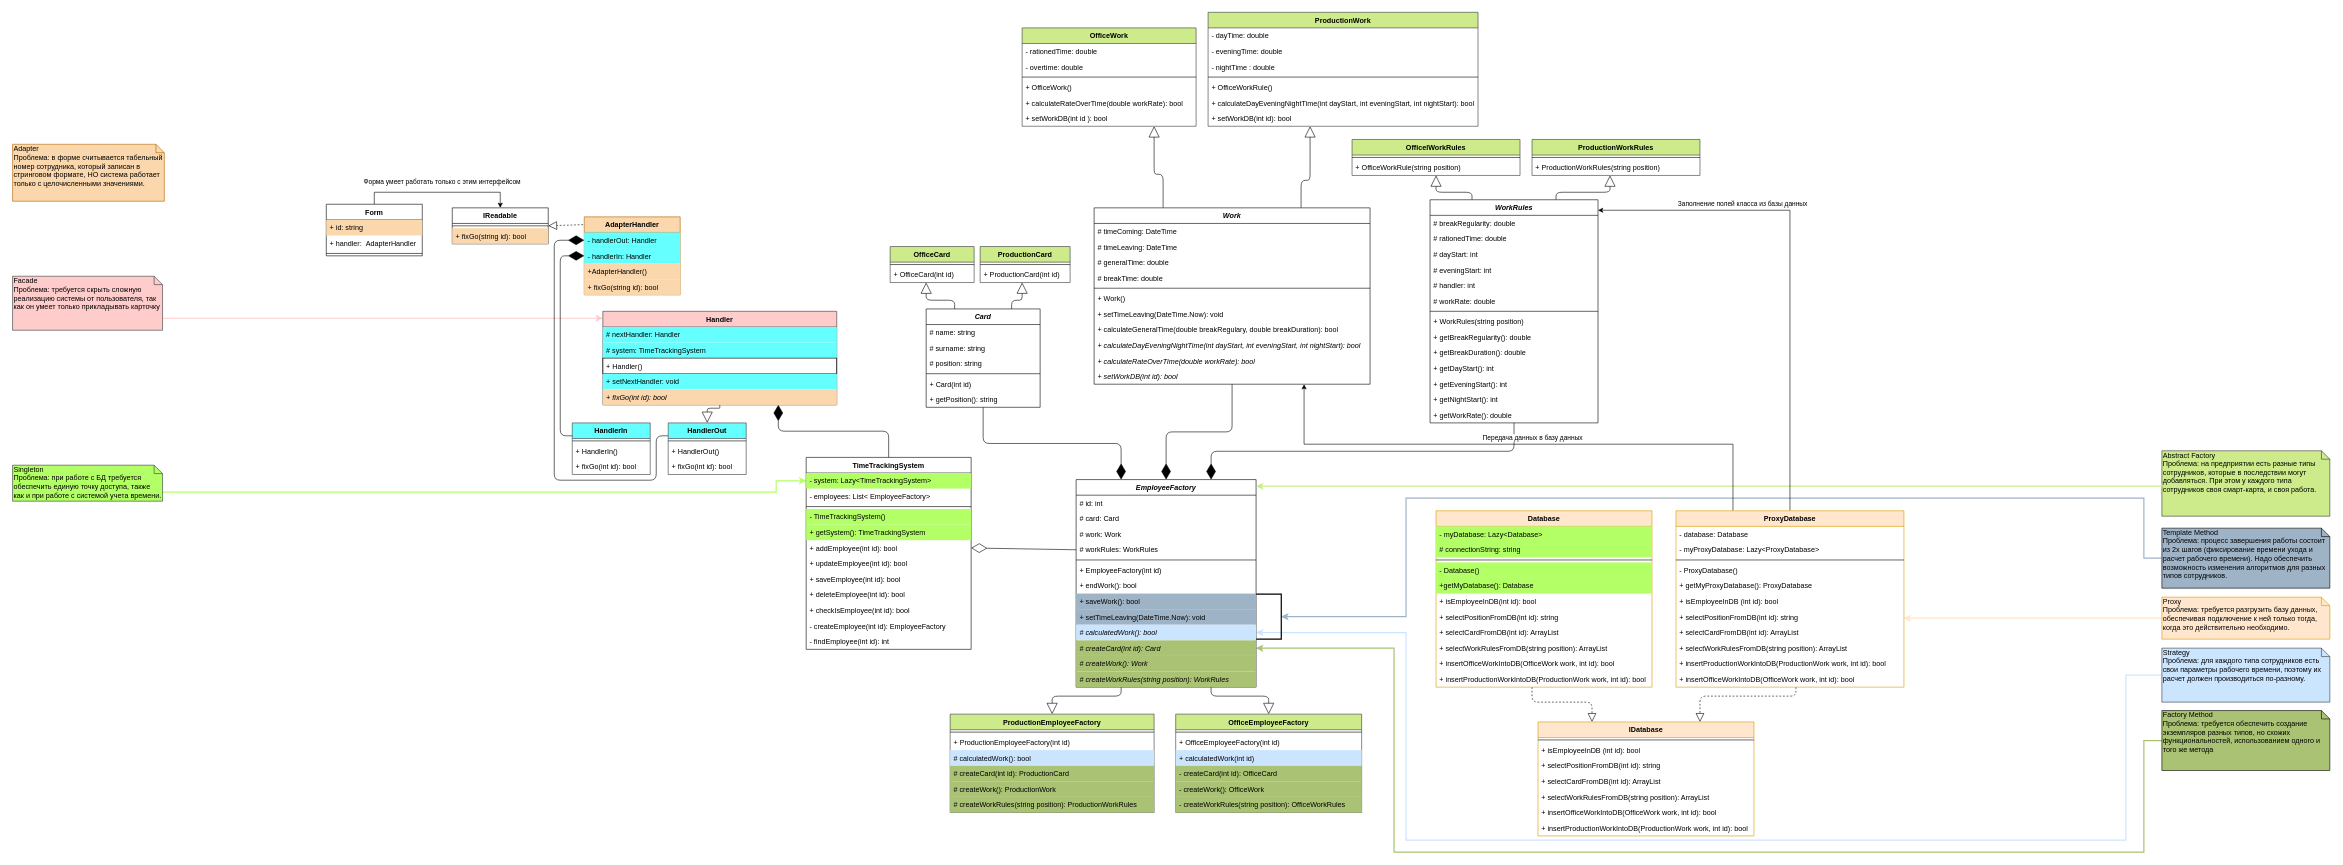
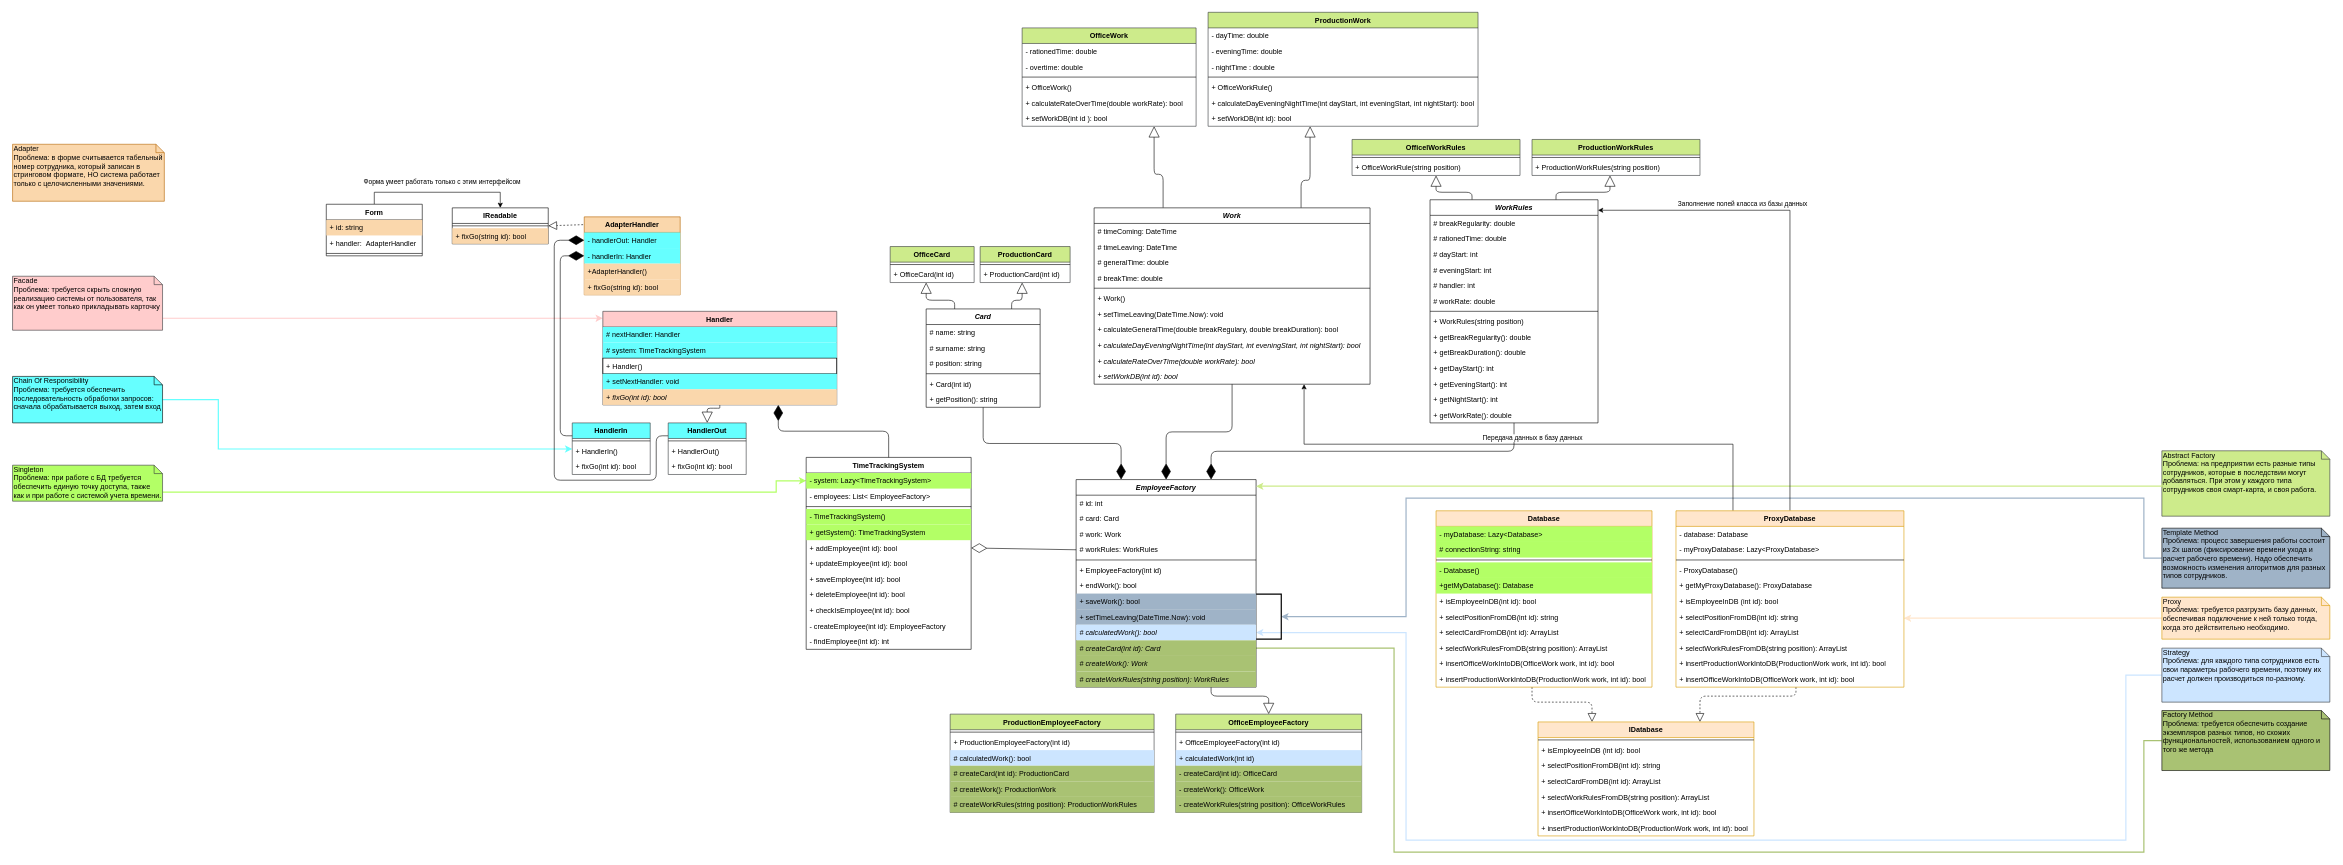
node "Chain Of Responsibility Проблема: требуется обеспечить последовательность обработки запросов: сначала обрабатывается выход, затем вход": added
edge "Chain Of Responsibility Проблема: требуется обеспечить последовательность обработки запросов: сначала обрабатывается выход, затем вход" -> "HandlerIn": added
edge "Factory Method Проблема: требуется обеспечить создание экземпляров разных типов, но схожих функциональностей, использованием одного и того же метода" -> "# createCard(int id): Card": arrowhead classic -> none
edge "EmployeeFactory" -> "ProductionEmployeeFactory": removed
